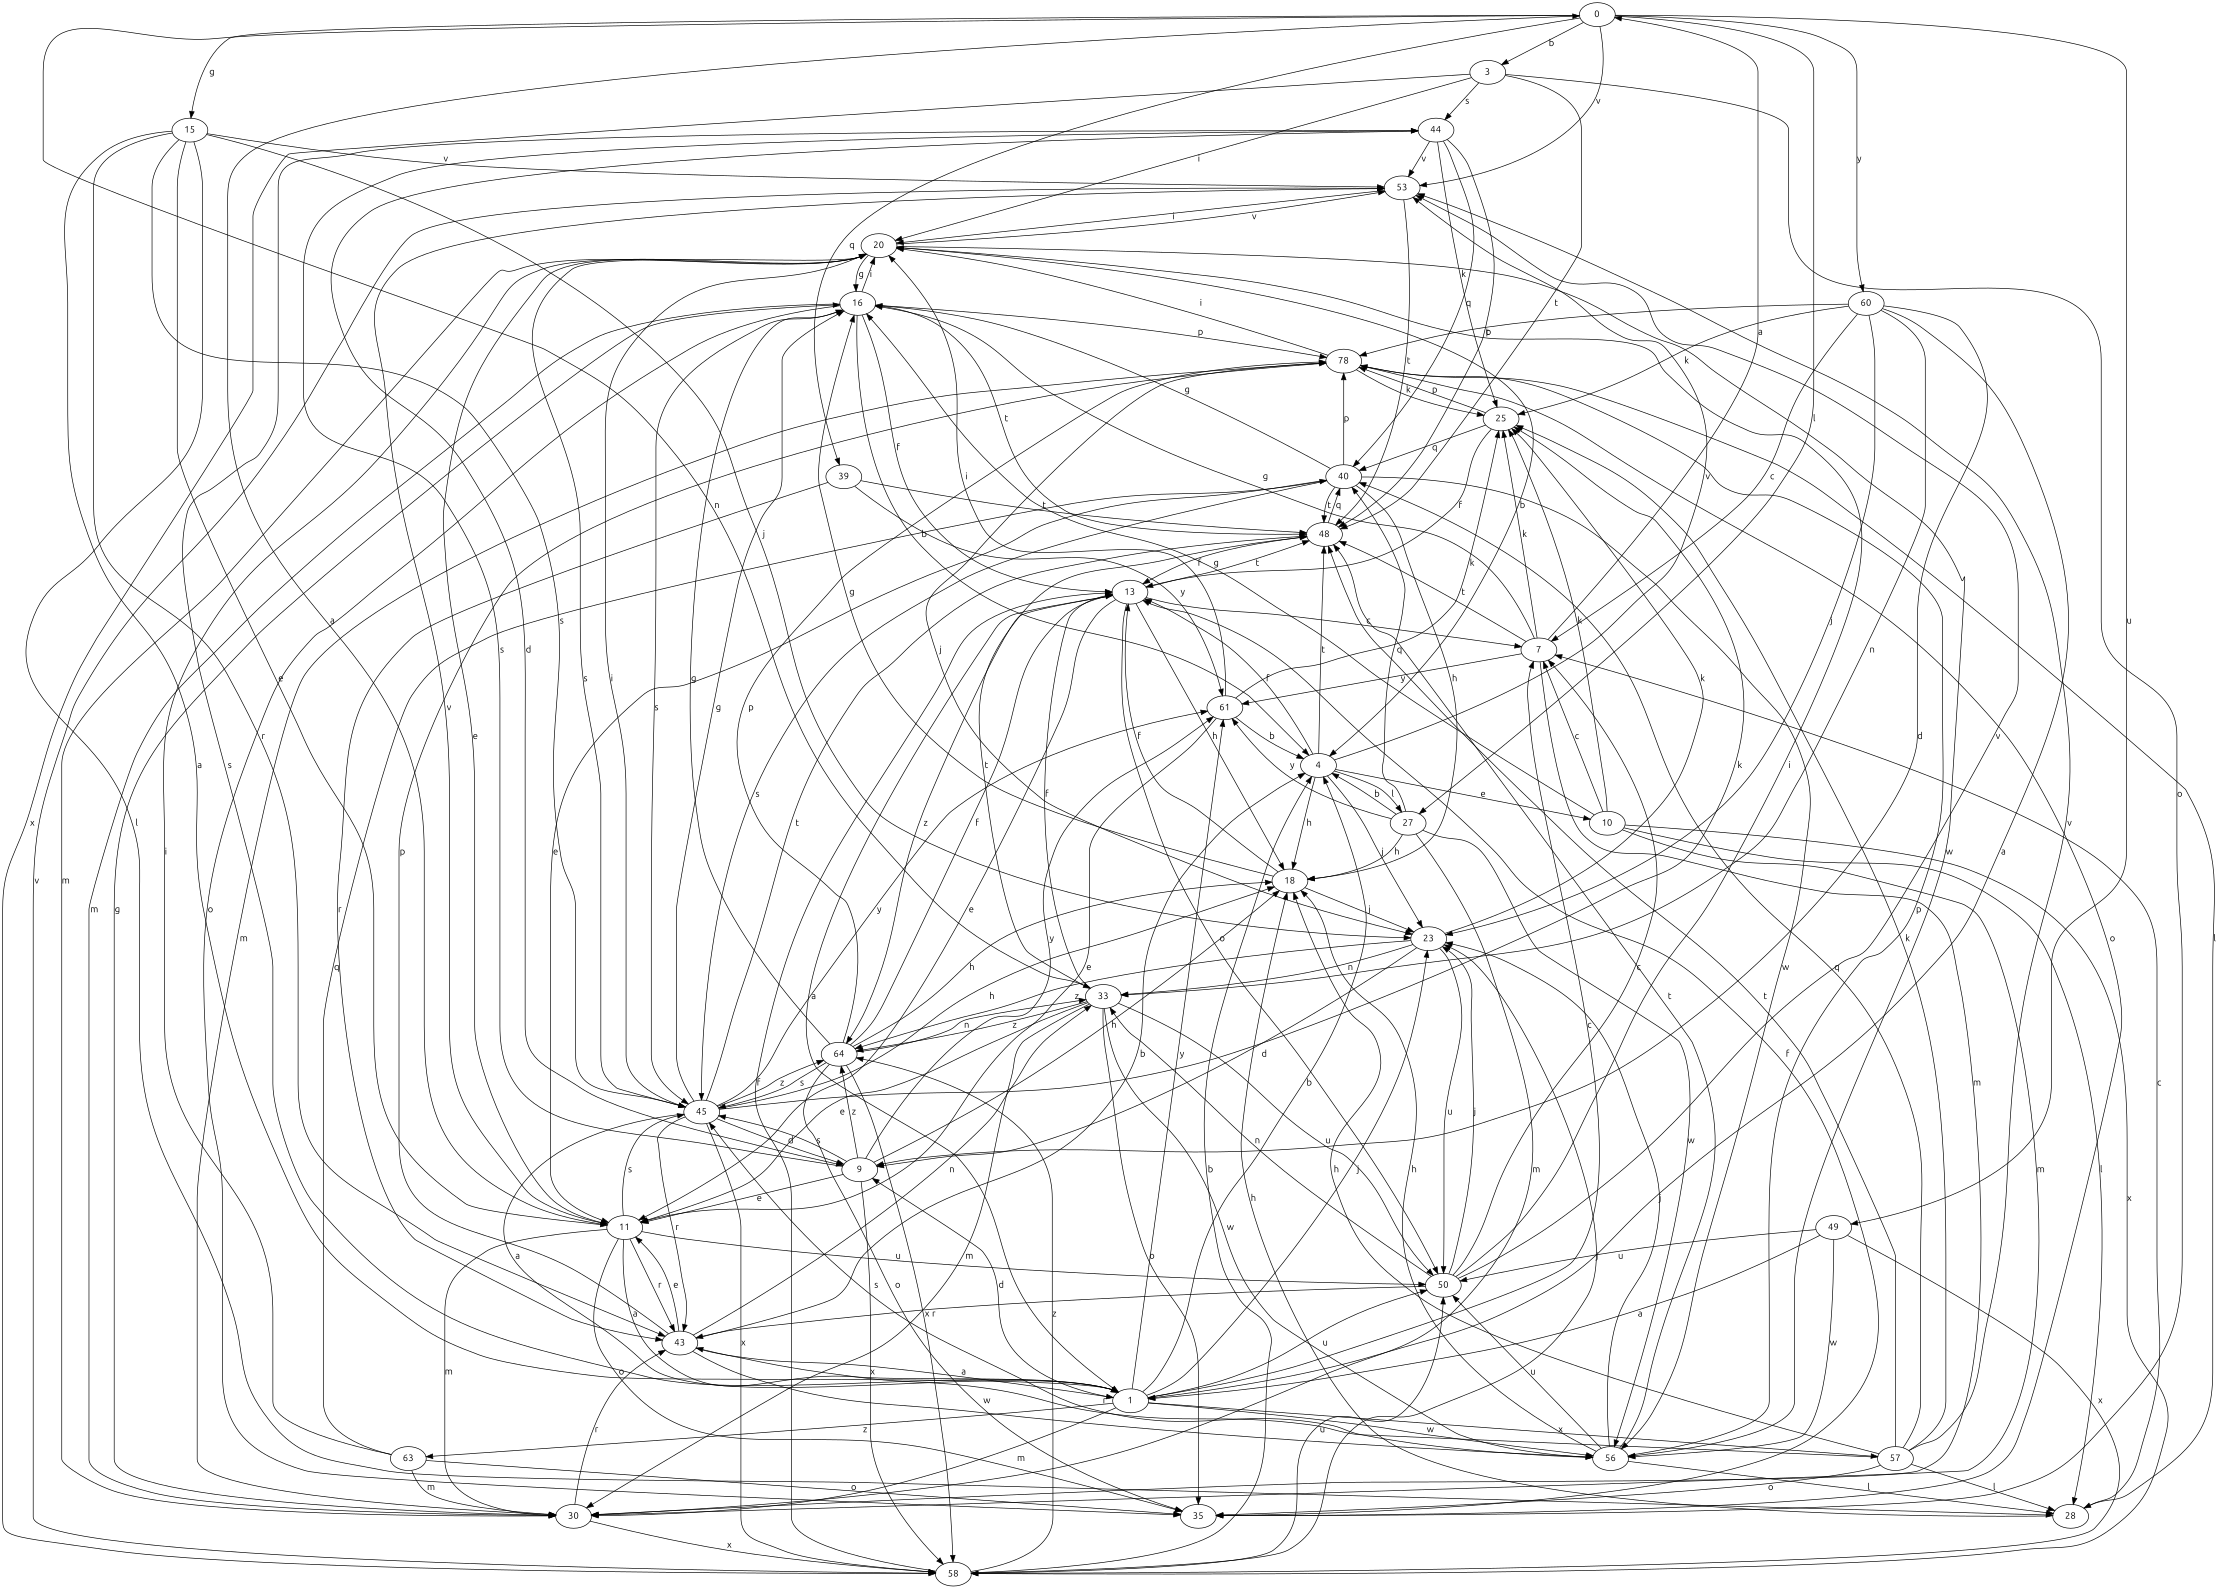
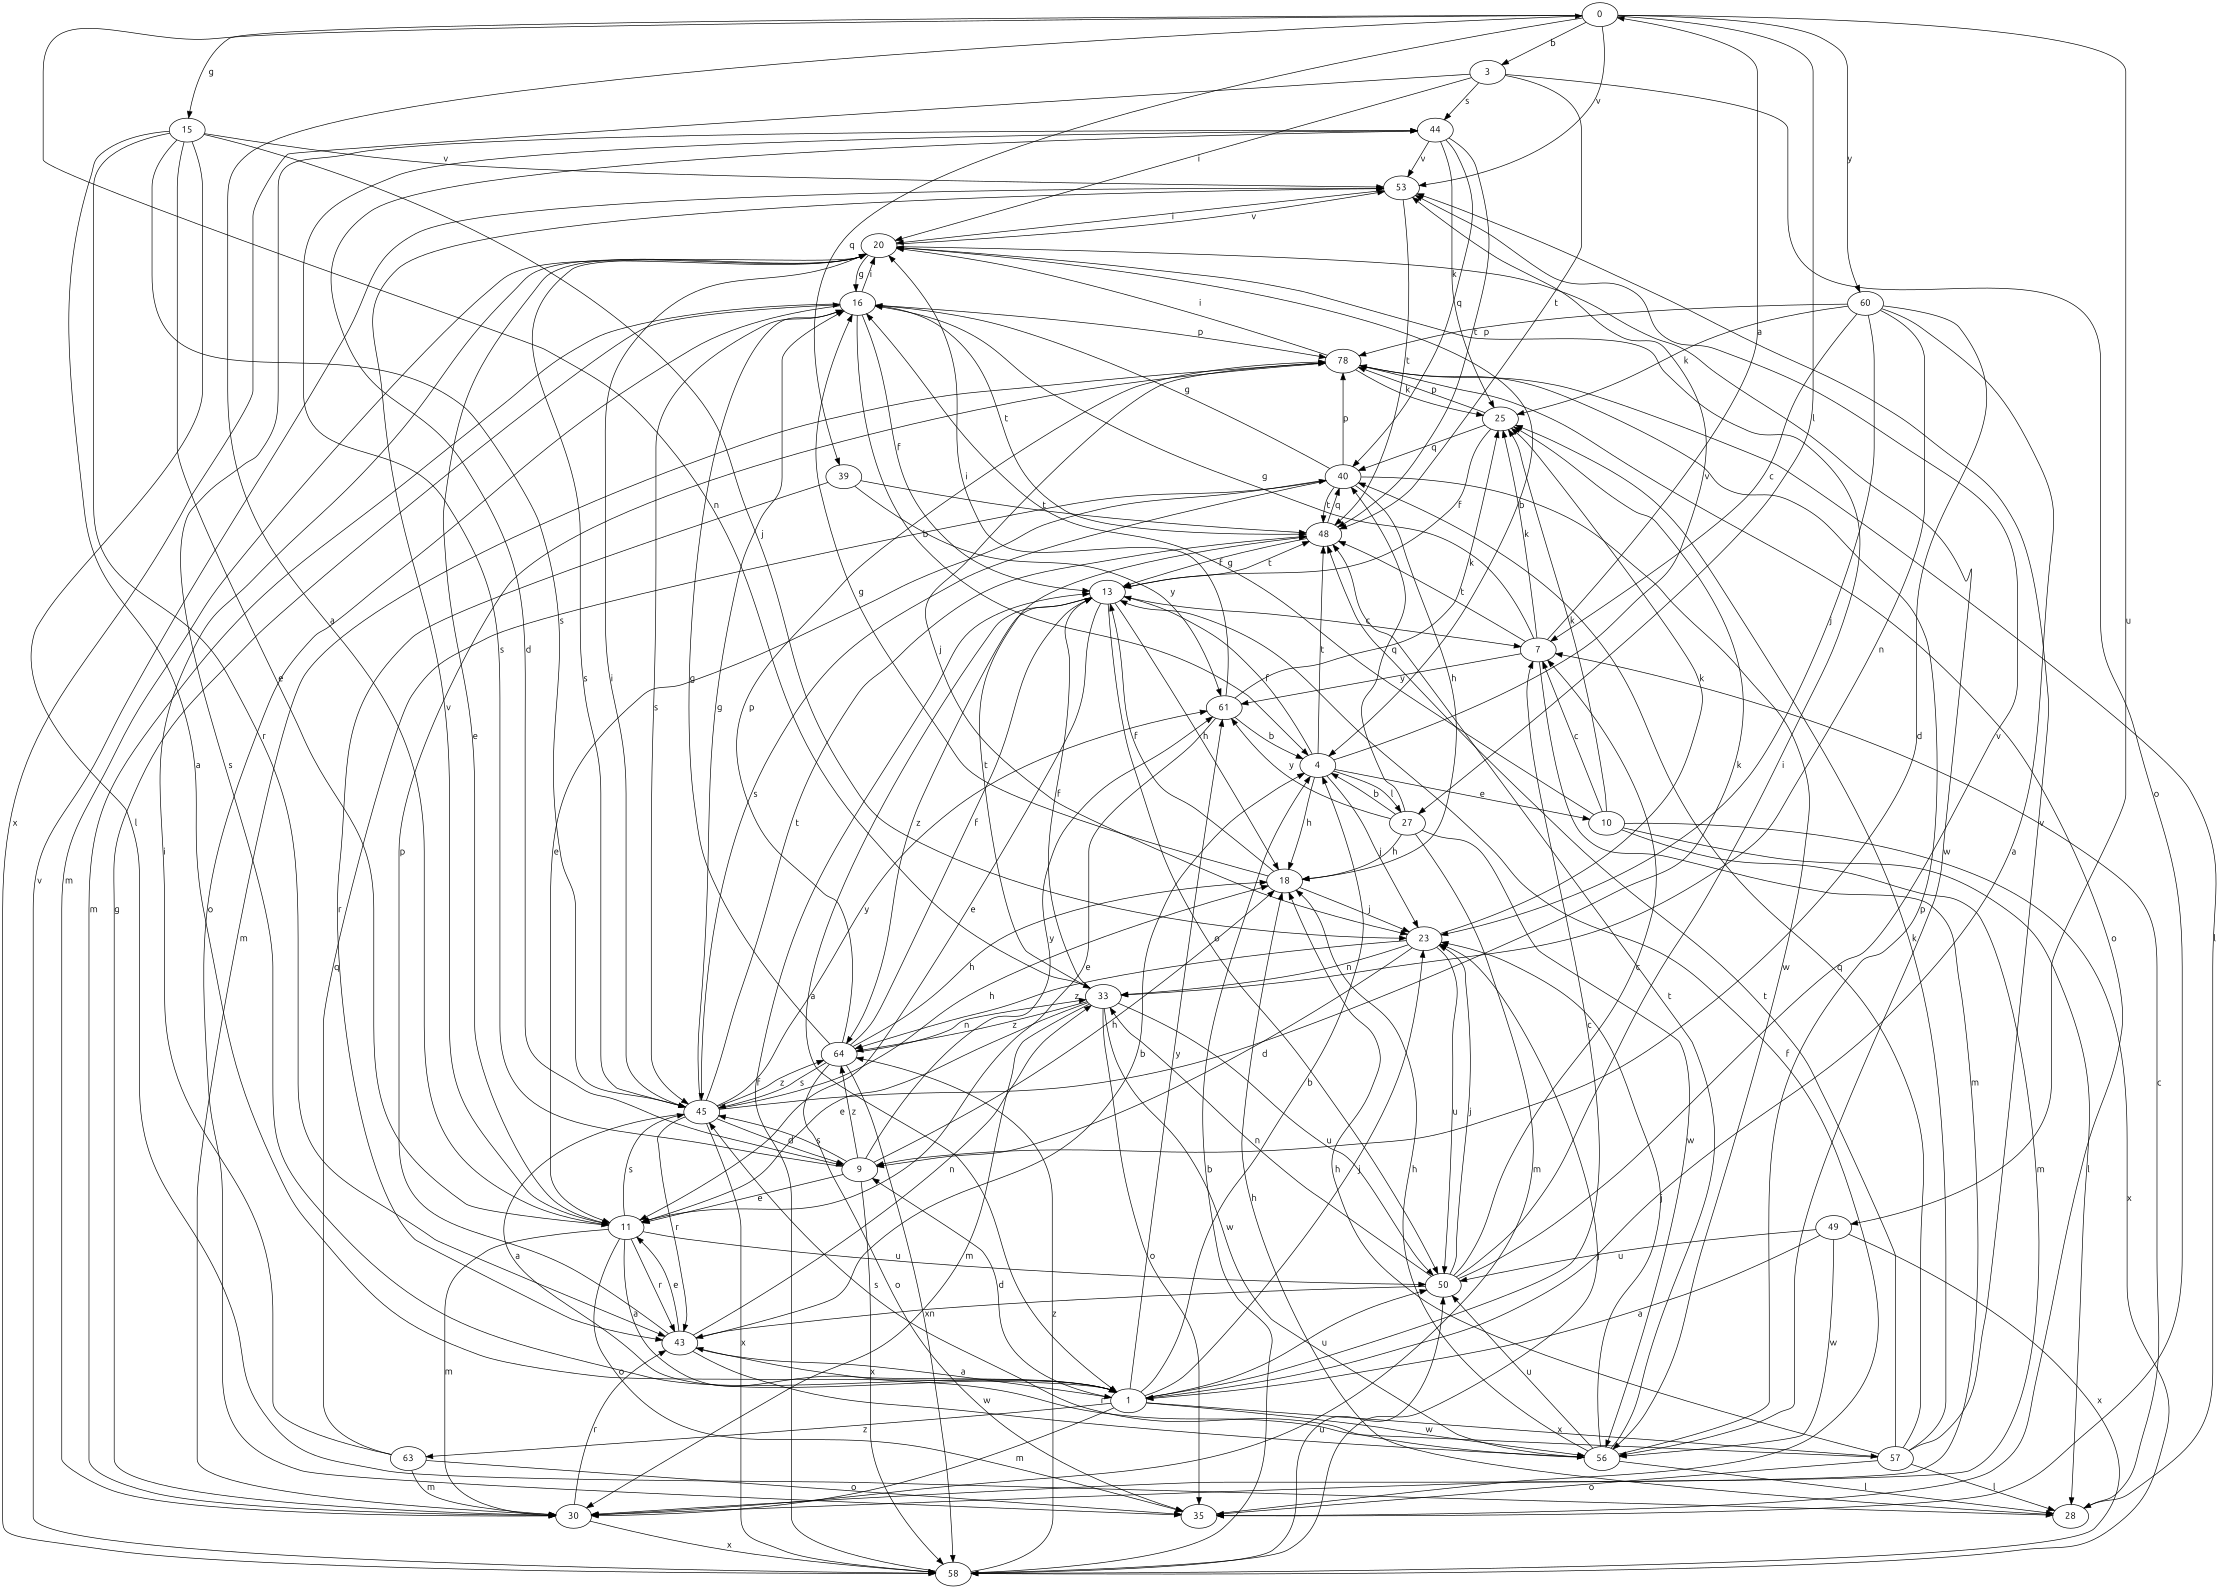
edge "50" -> "43": label "r" -> "n"
